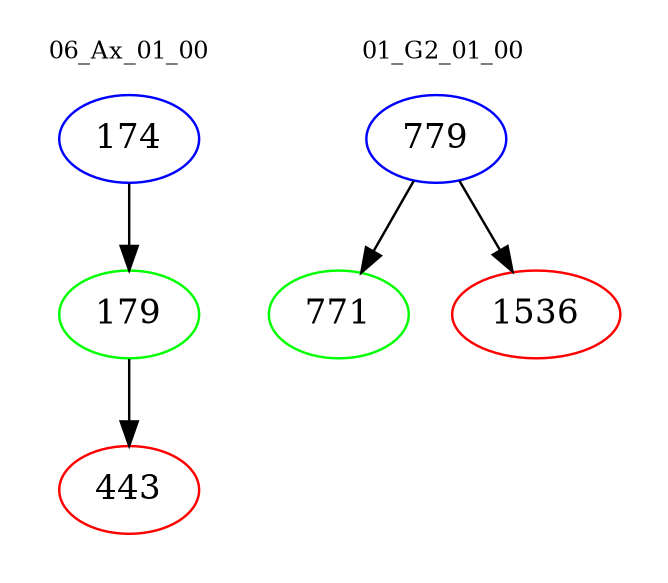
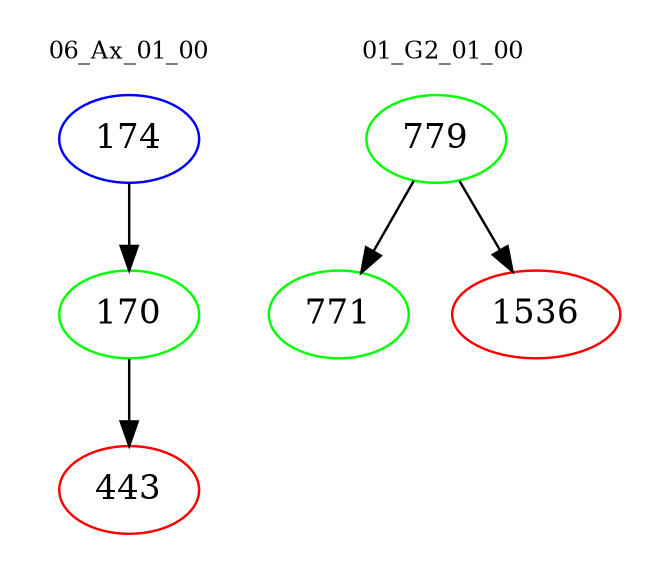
node "779": color blue -> green
node "179": label "179" -> "170"
